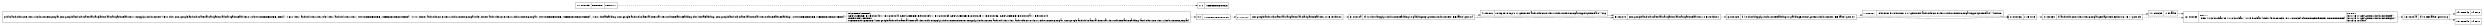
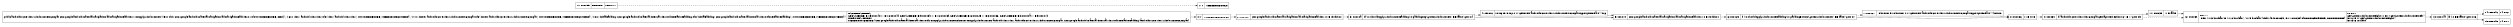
node "12: 0x003f": text "int r1 = r7.getSystemWindowInsetLeft()" -> "getSystemWindowInsetRight r1 = r7.getSystemWindowInsetLeft()"
